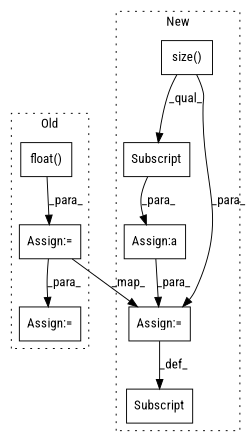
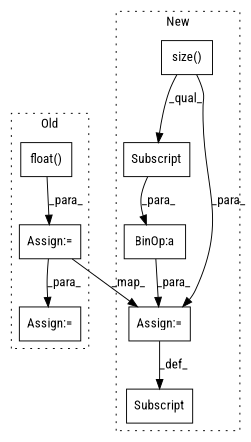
node "Assign:a": label "Assign:a" -> "BinOp:a"
